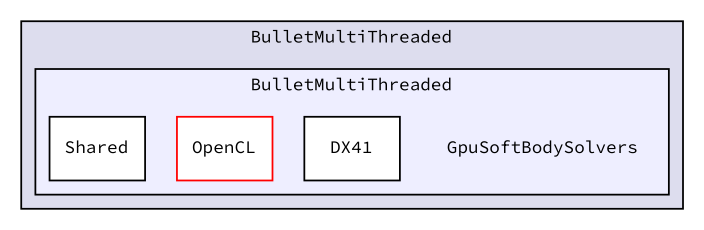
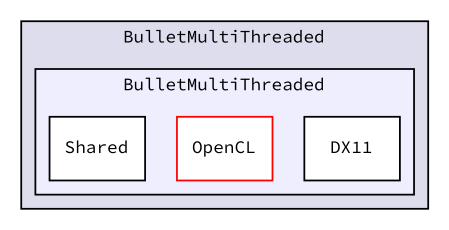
node "DX41": label "DX41" -> "DX11"
node "GpuSoftBodySolvers": removed
